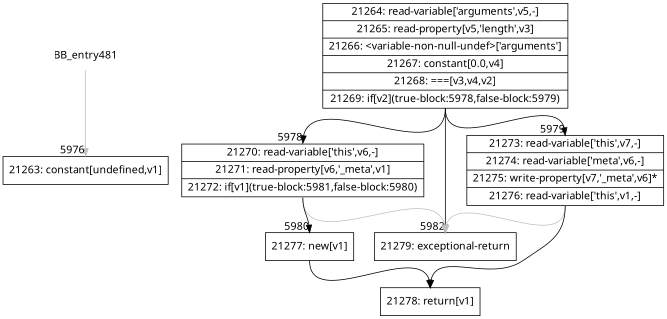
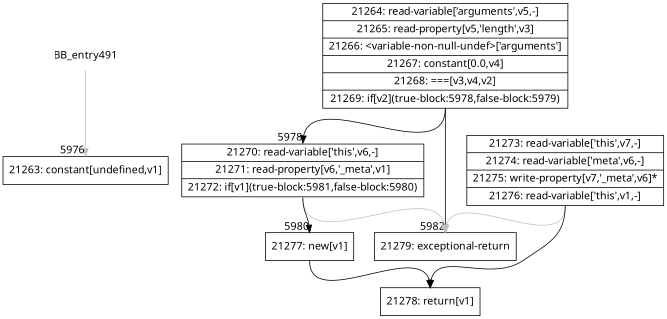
node "BB_entry481": label "BB_entry481" -> "BB_entry491"
edge "21264: read-variable['arguments',v5,-]" -> "21273: read-variable['this',v7,-]": removed
